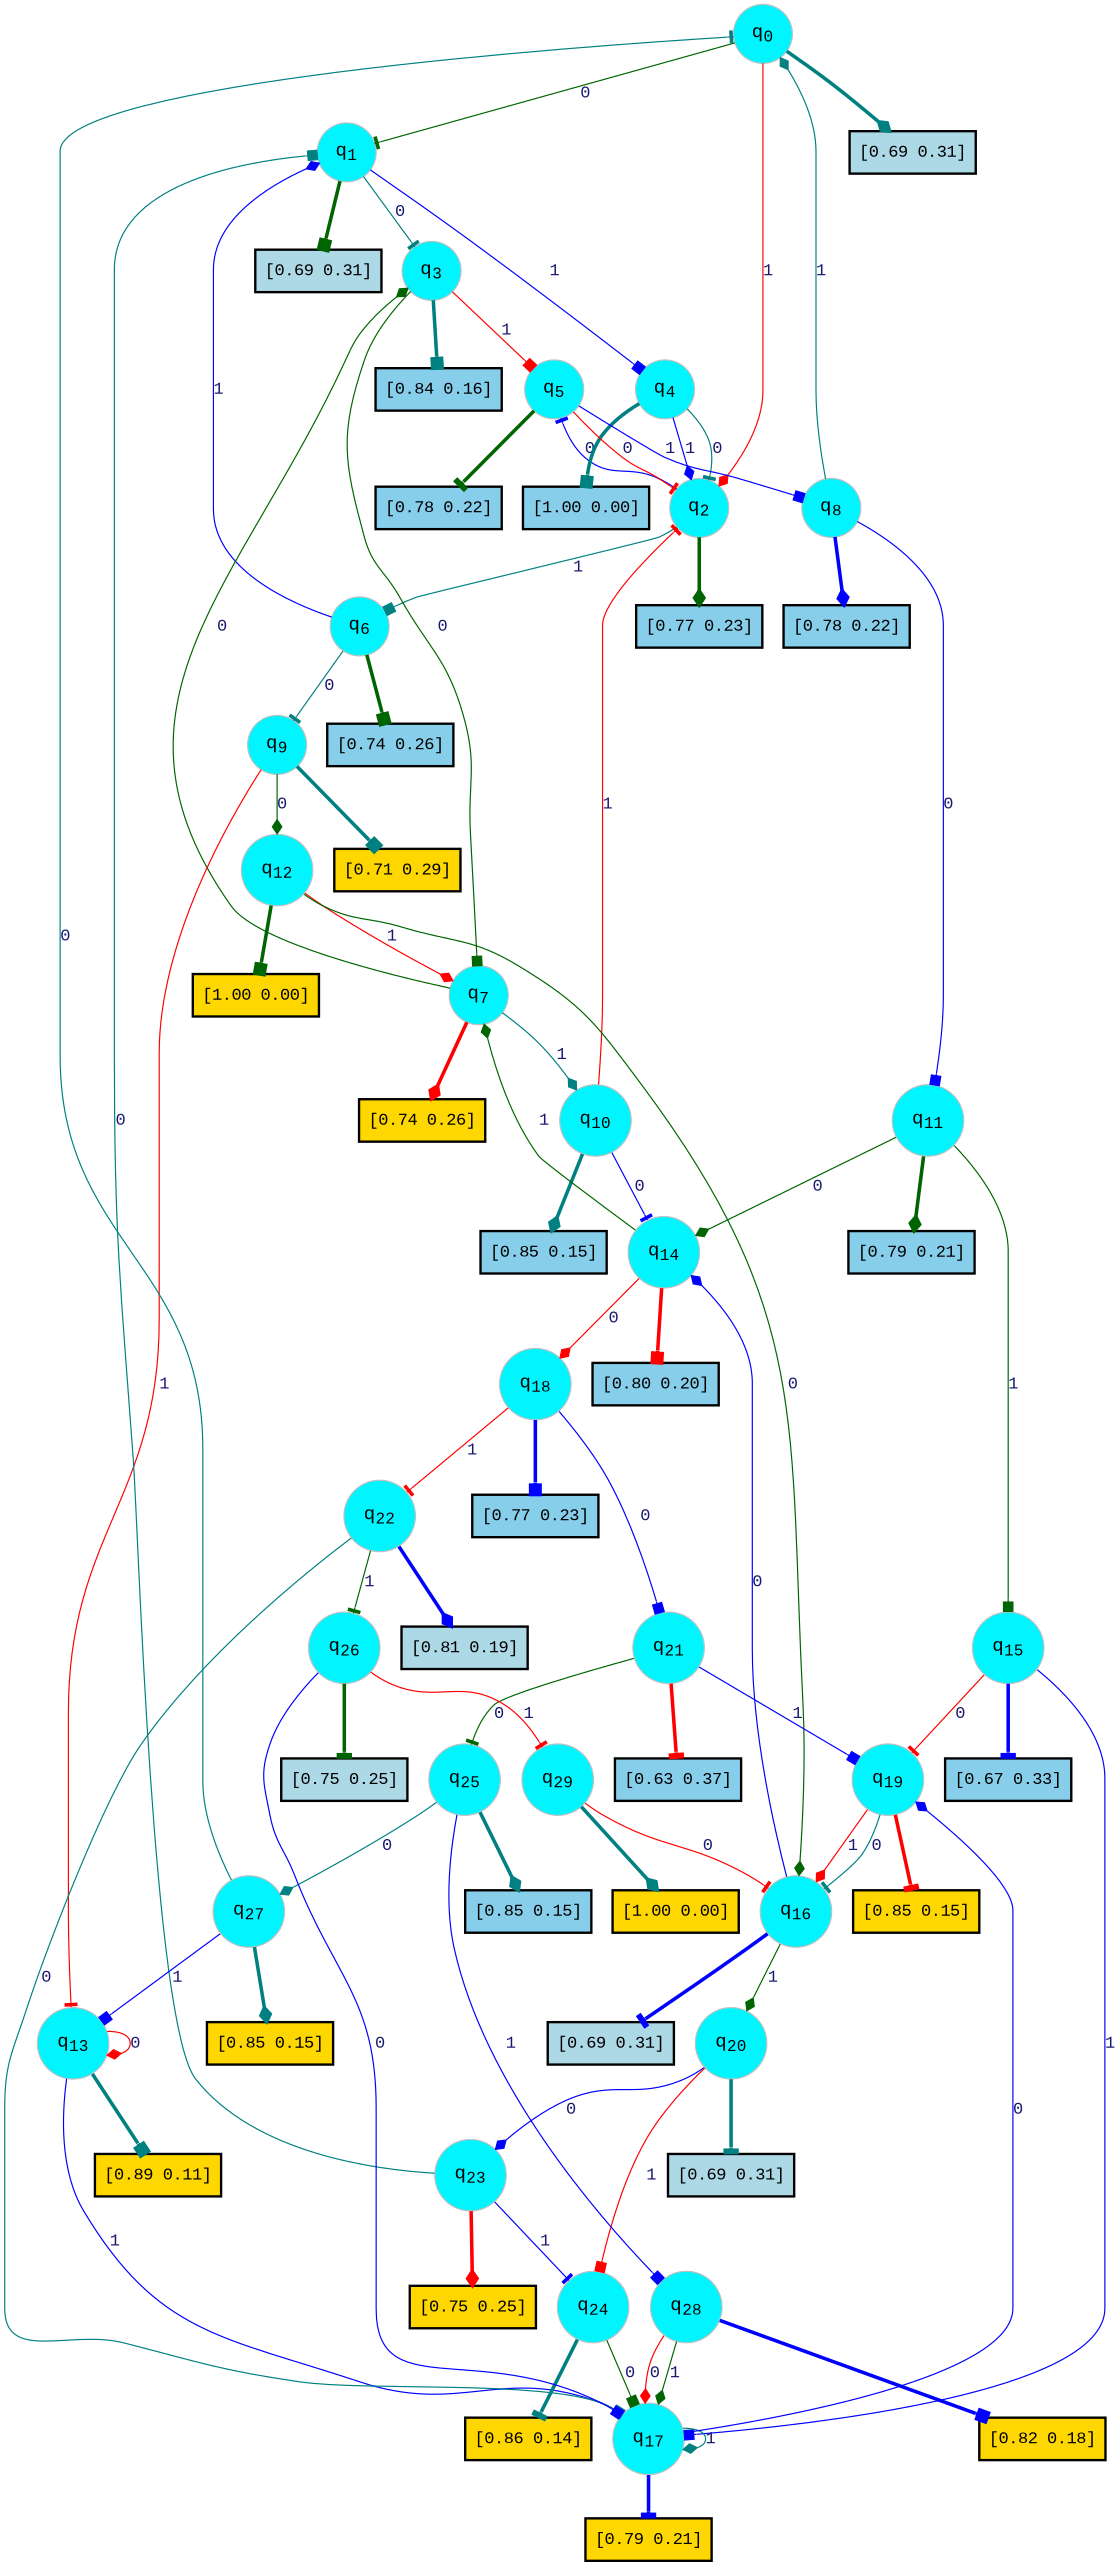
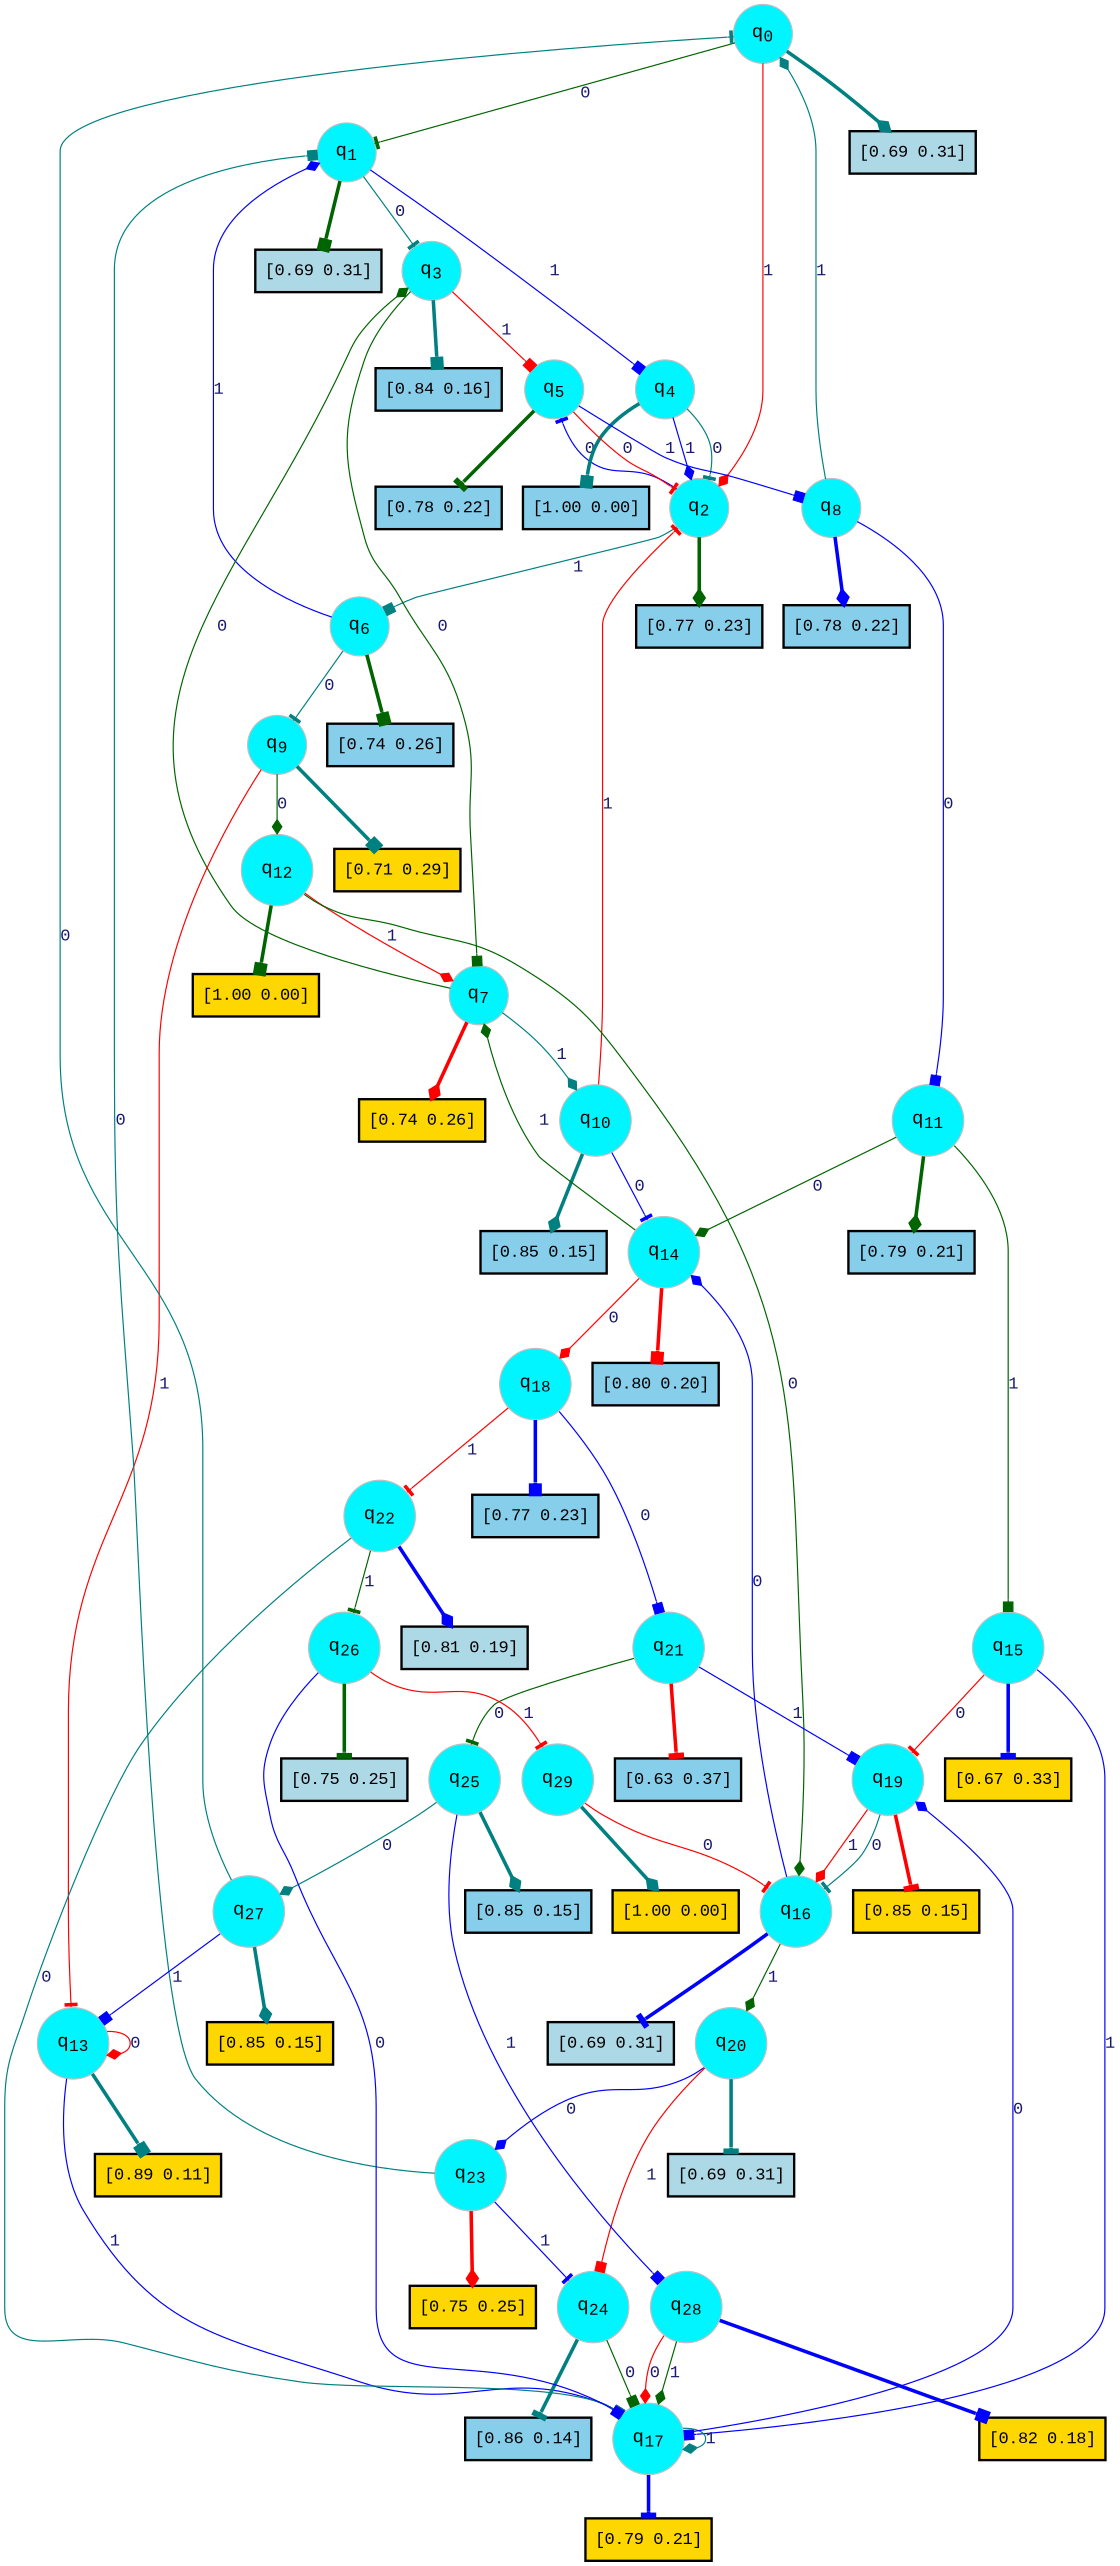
node "[0.67 0.33]": fillcolor skyblue -> gold
node "[0.86 0.14]": fillcolor gold -> skyblue
